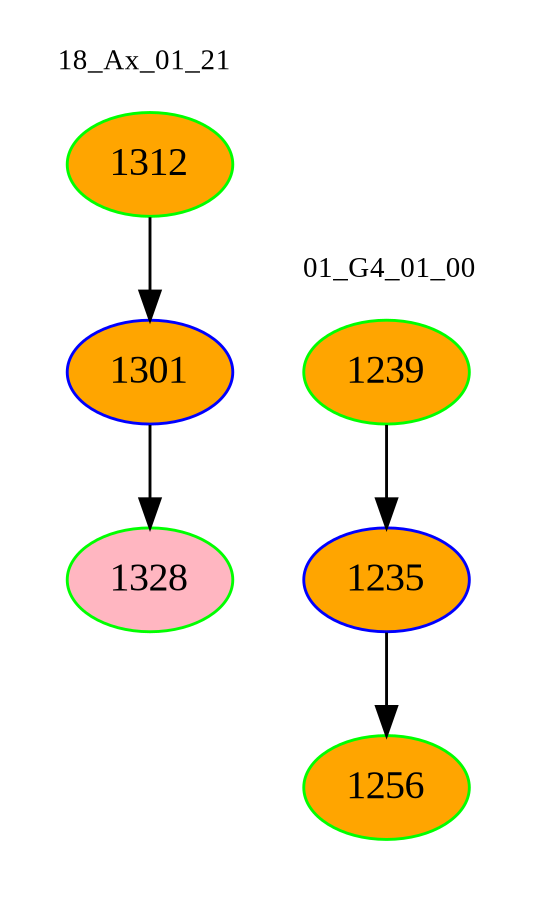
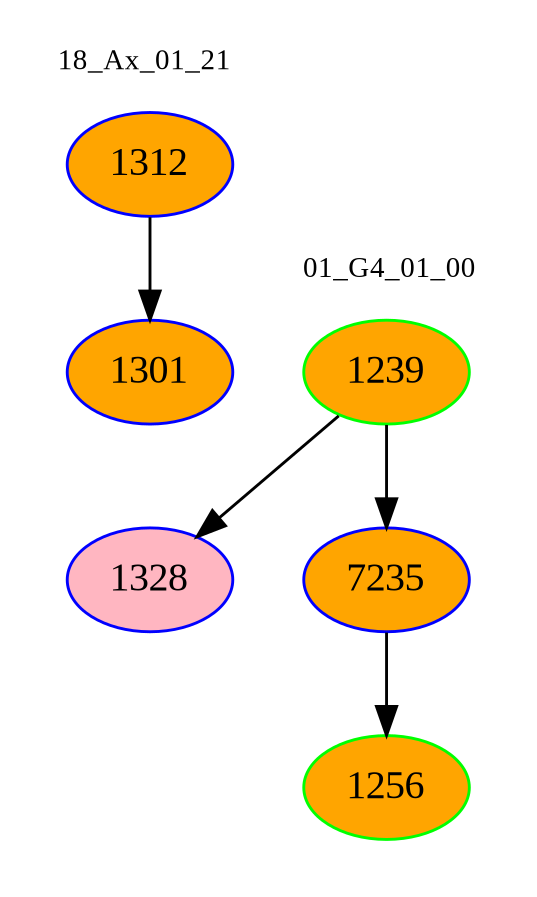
node "1312": color green -> blue
edge "1301" -> "1328": now "1239" -> "1328"
node "1328": color green -> blue
node "1235": label "1235" -> "7235"
